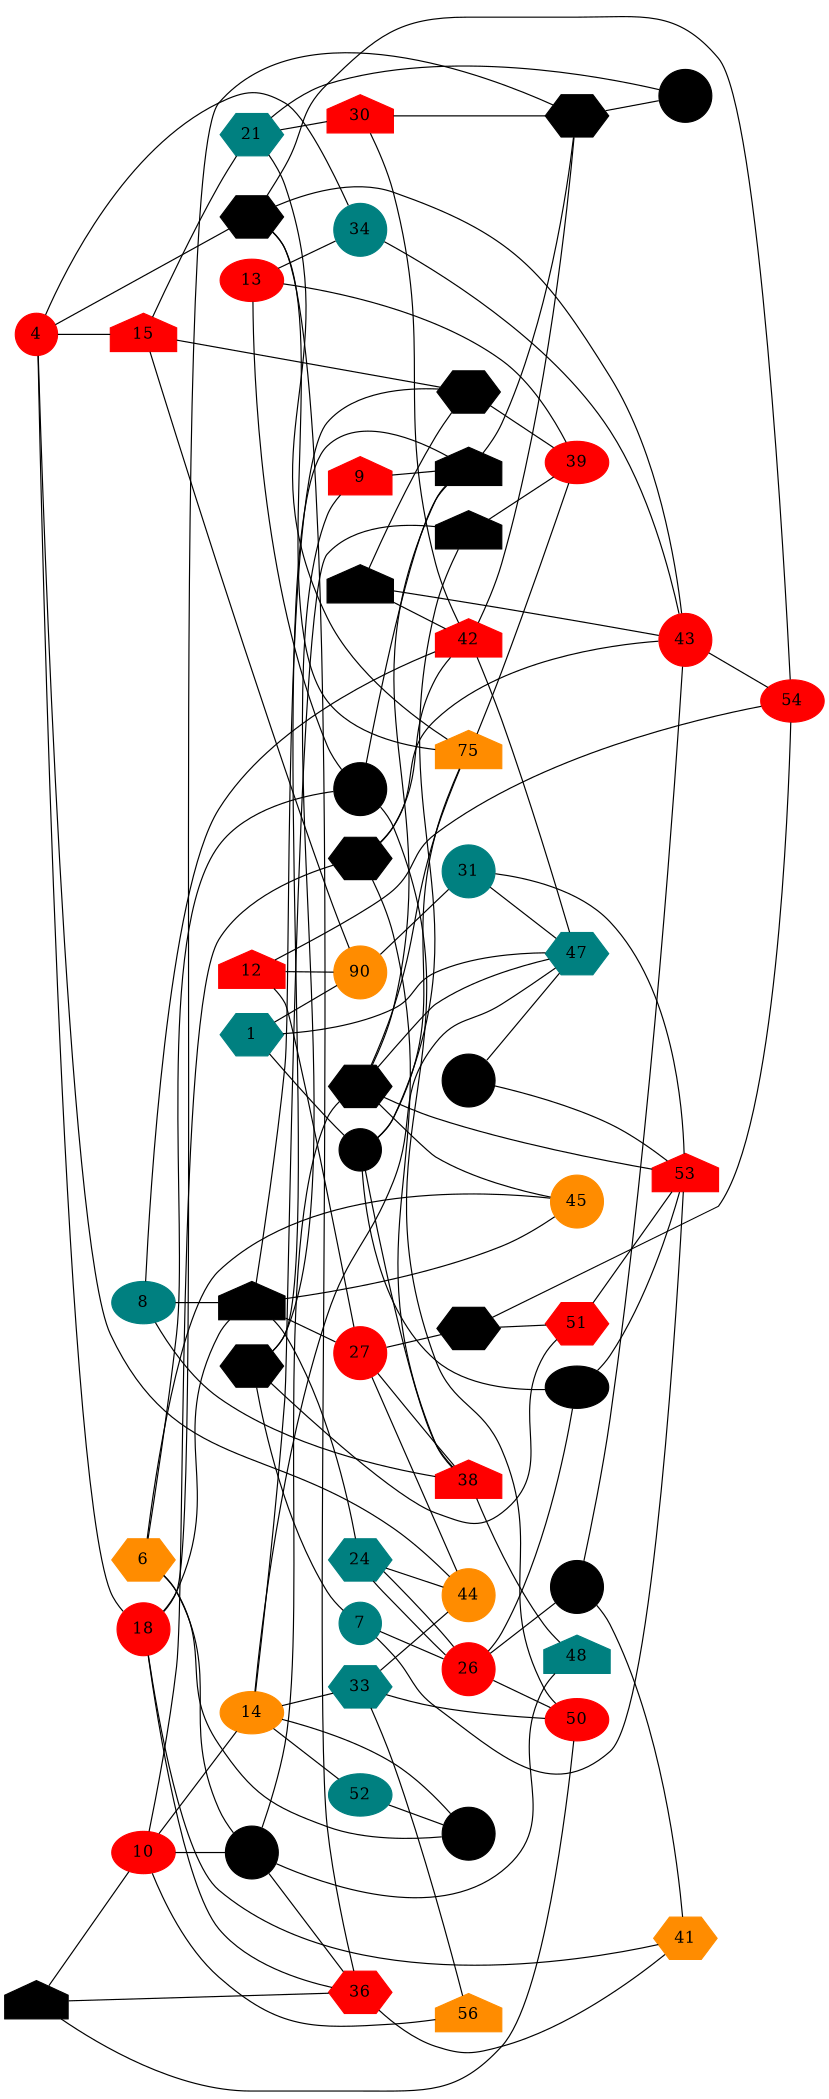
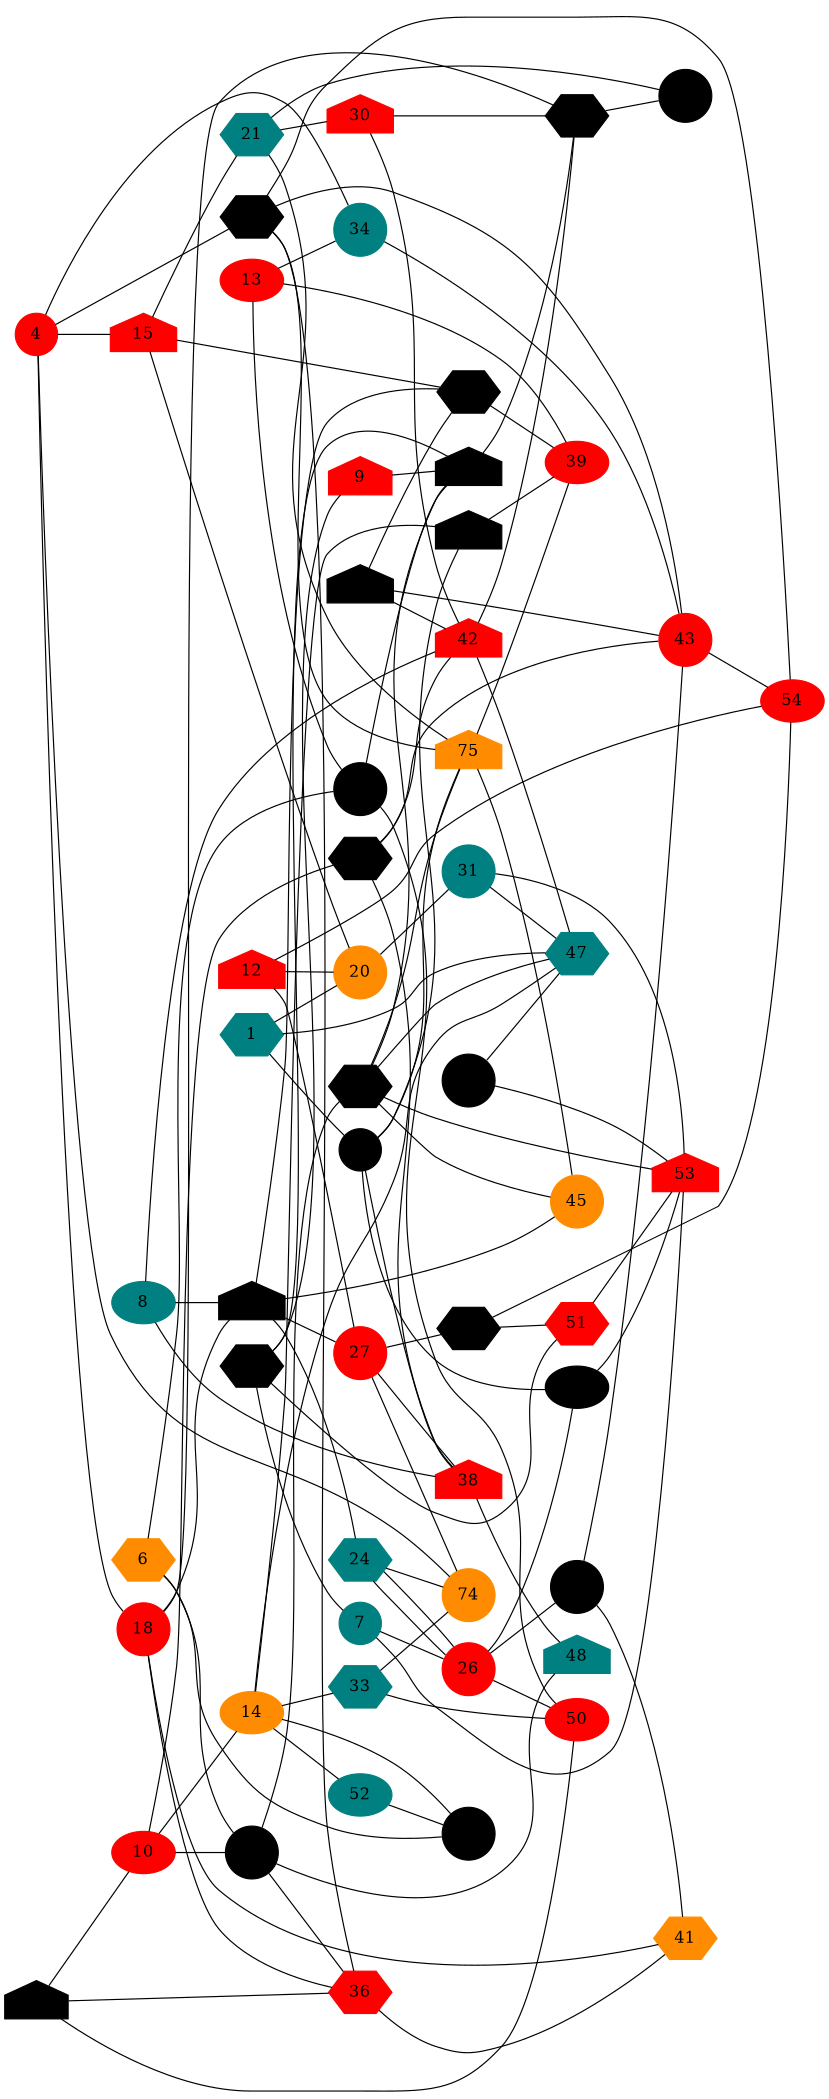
node "90": label "90" -> "20"
edge "45" -- "6": now "45" -- "75"
node "44": label "44" -> "74"
node "56": removed
